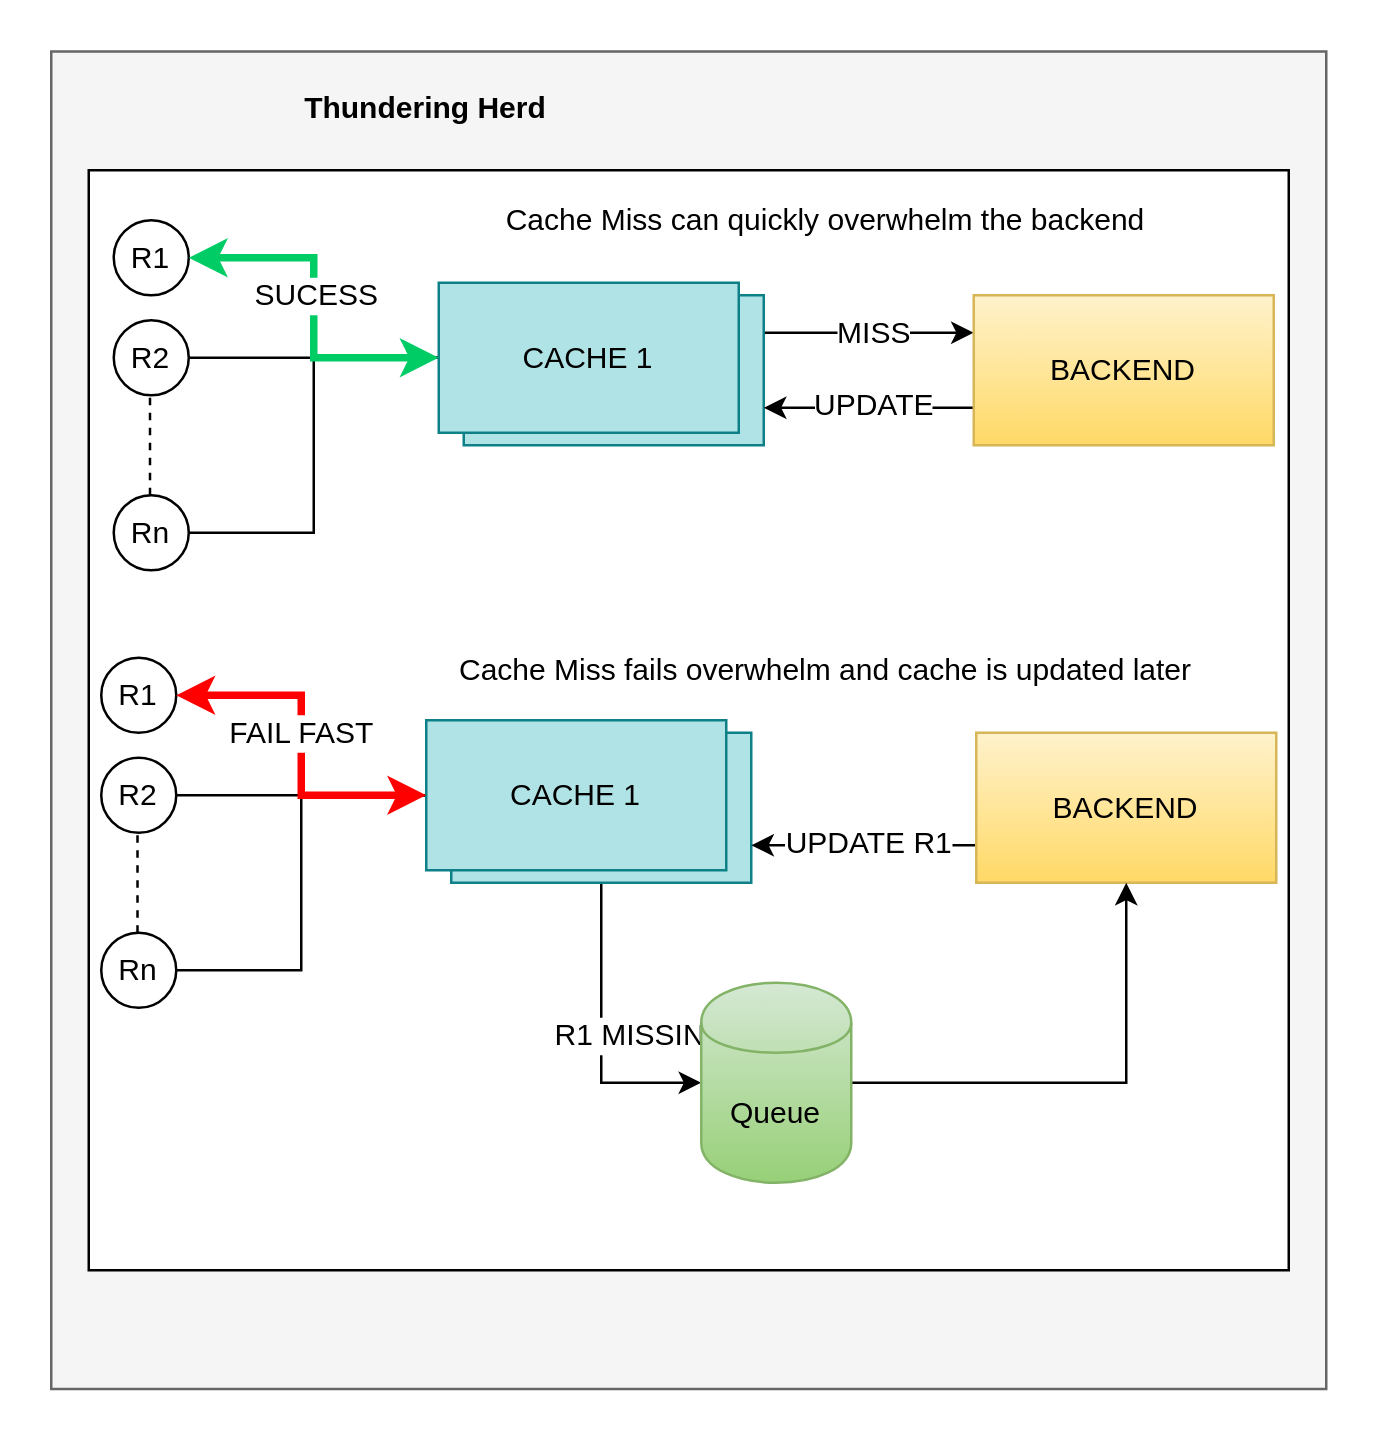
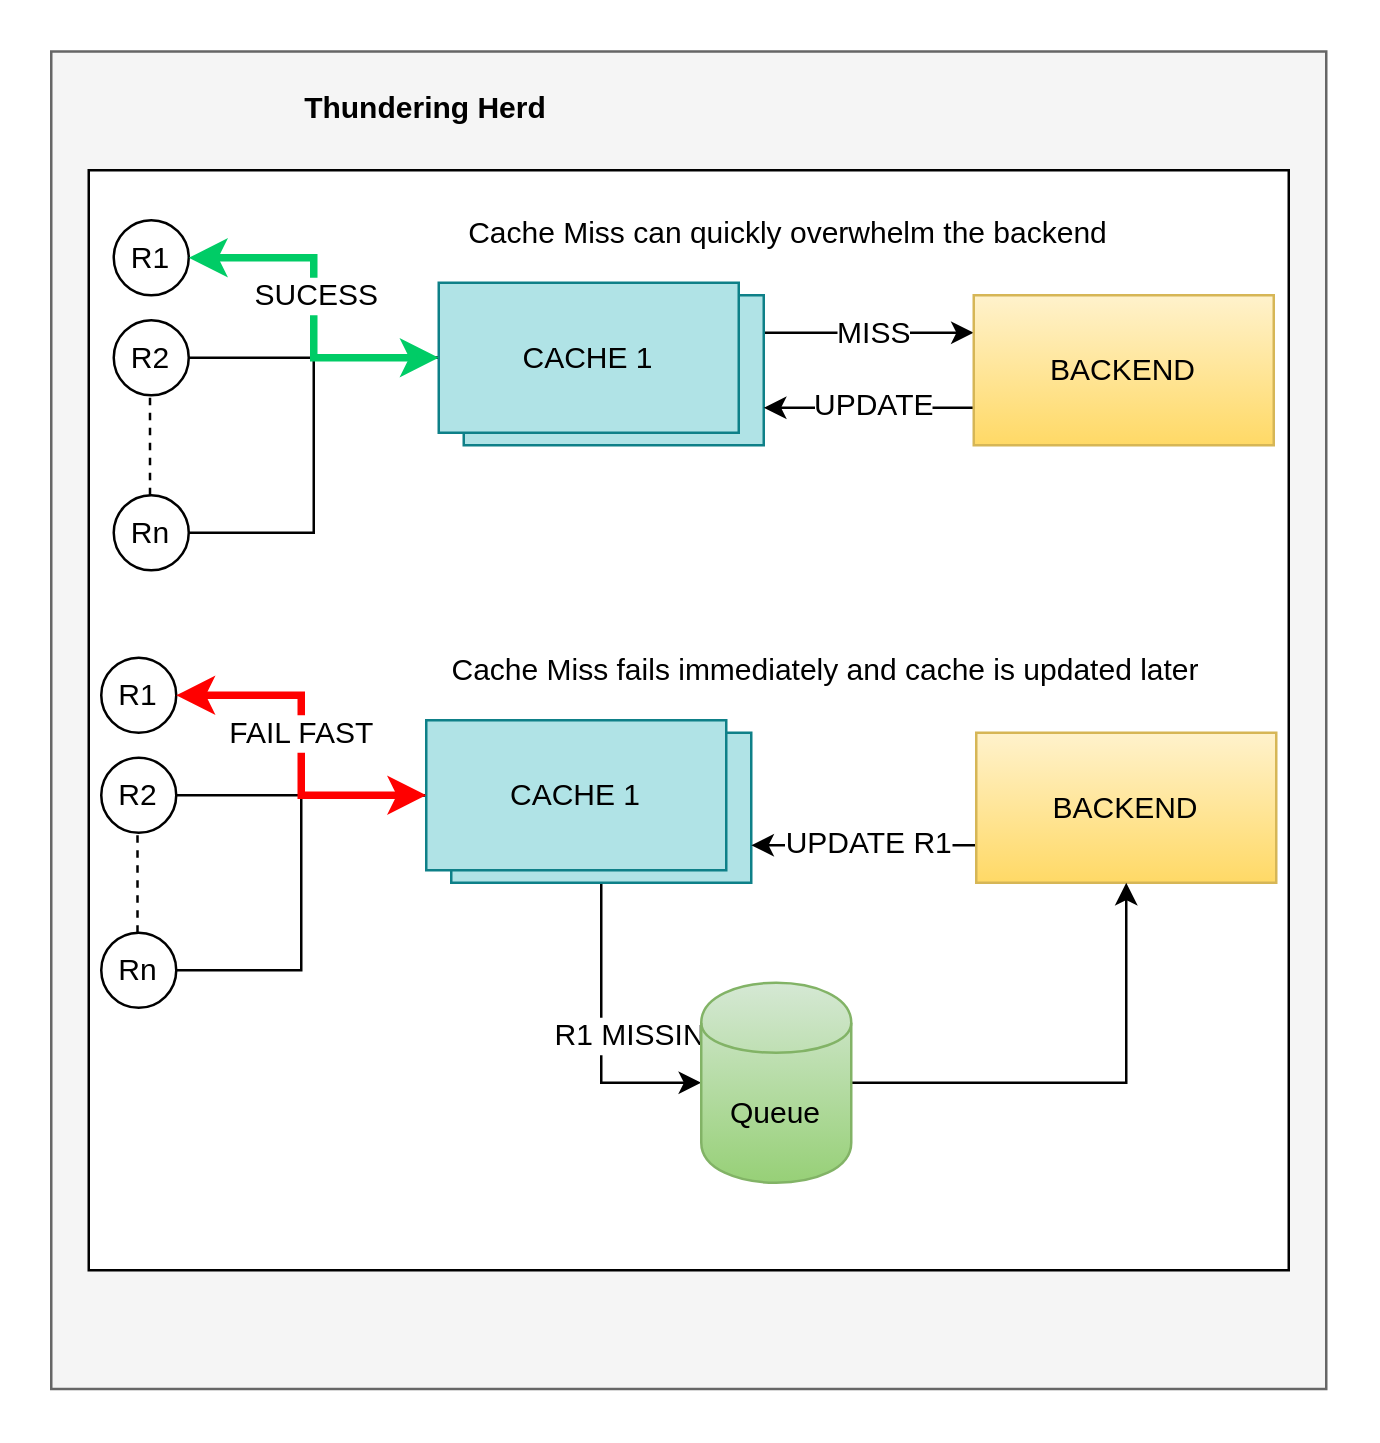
node "Cache Miss can quickly overwhelm the backend": moved (826, 220) -> (789, 233)
node "Cache Miss fails overwhelm and cache is updated later": label "Cache Miss fails overwhelm and cache is updated later" -> "Cache Miss fails immediately and cache is updated later"
